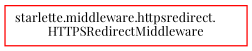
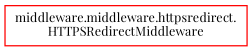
node "starlette.middleware.httpsredirect. HTTPSRedirectMiddleware": label "starlette.middleware.httpsredirect. HTTPSRedirectMiddleware" -> "middleware.middleware.httpsredirect. HTTPSRedirectMiddleware"
